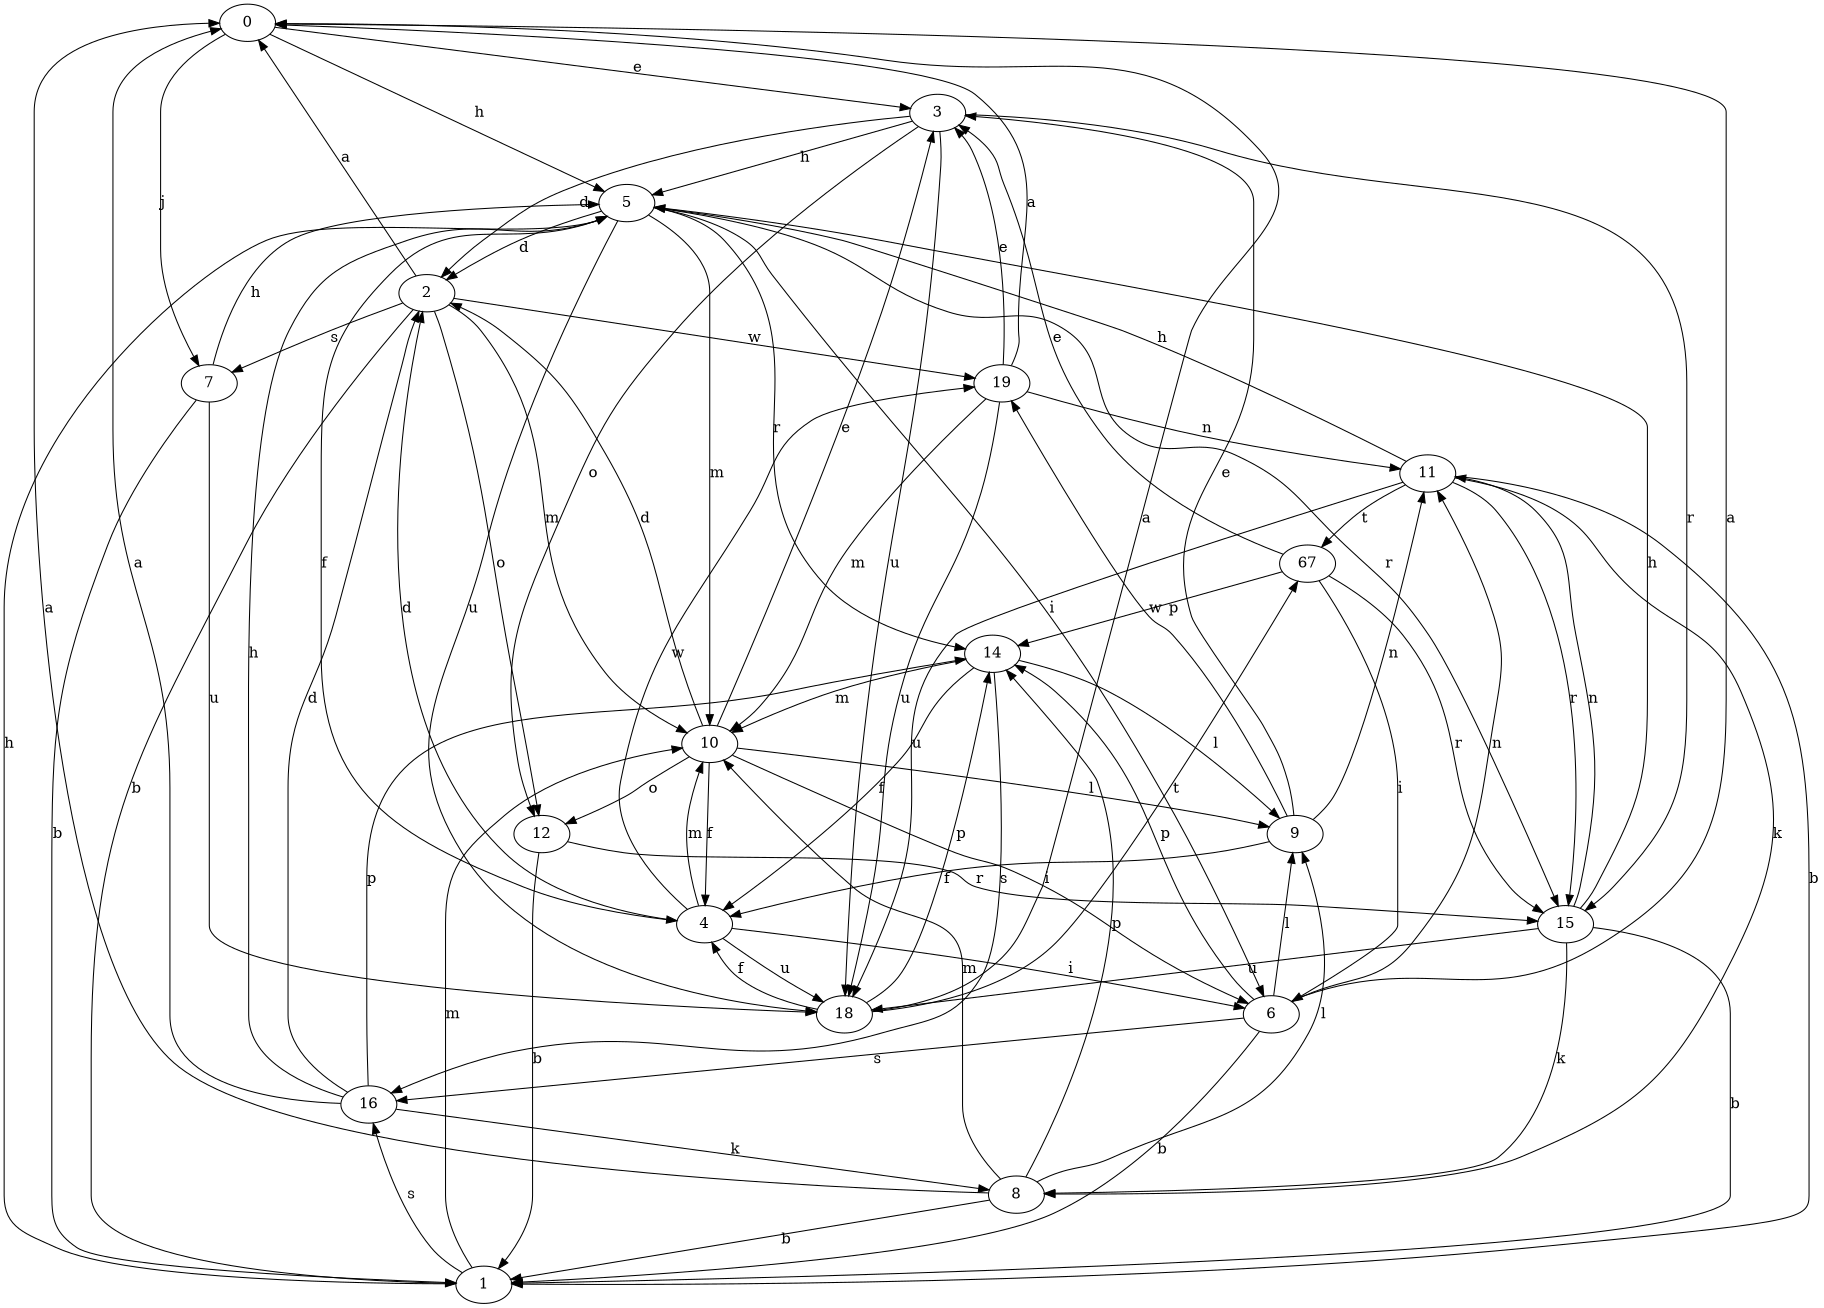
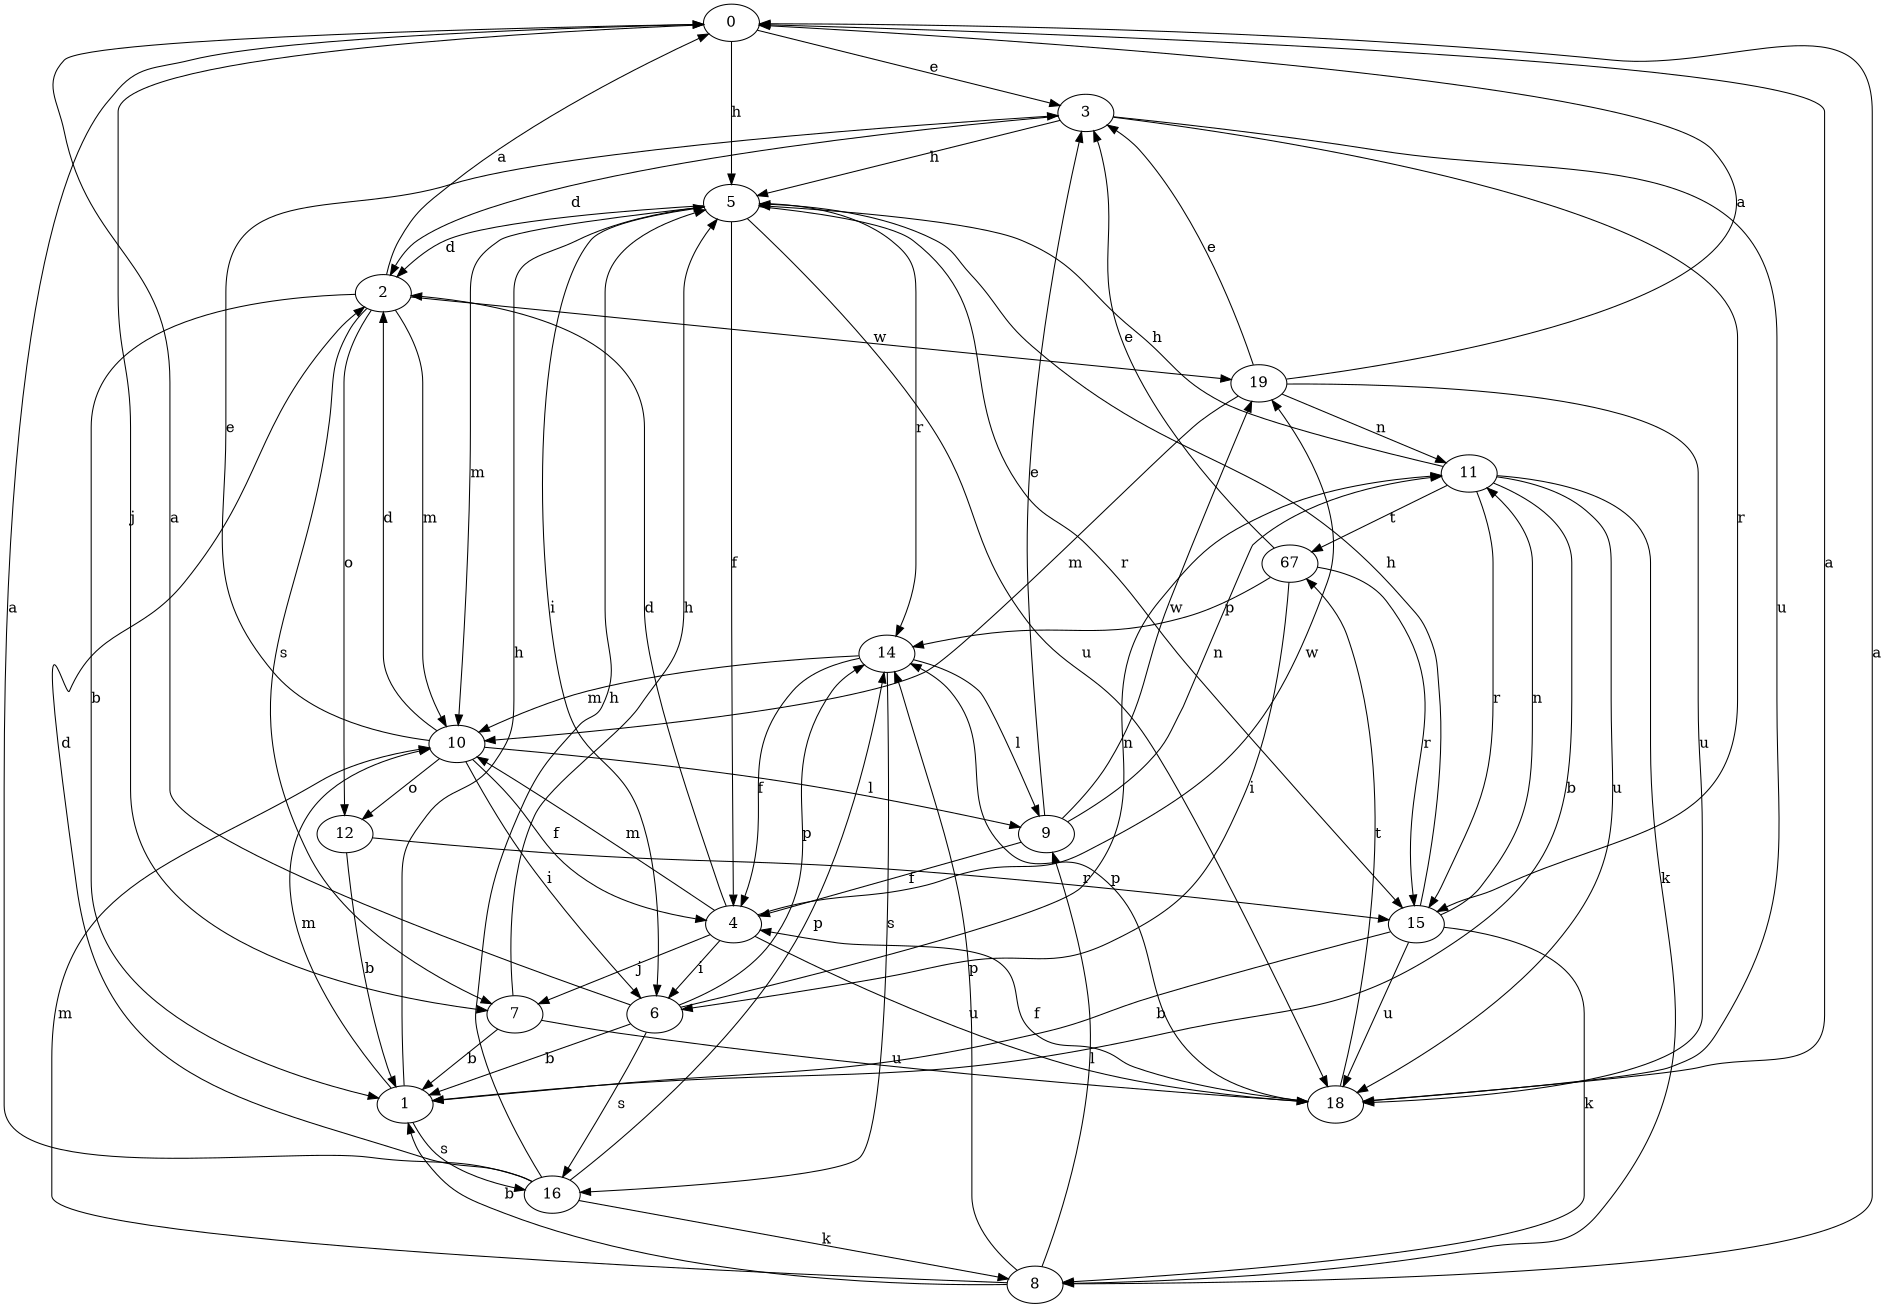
edge "3" -> "12": removed, label "o"
edge "6" -> "9": removed, label "l"
edge "4" -> "7": added, label "j"
